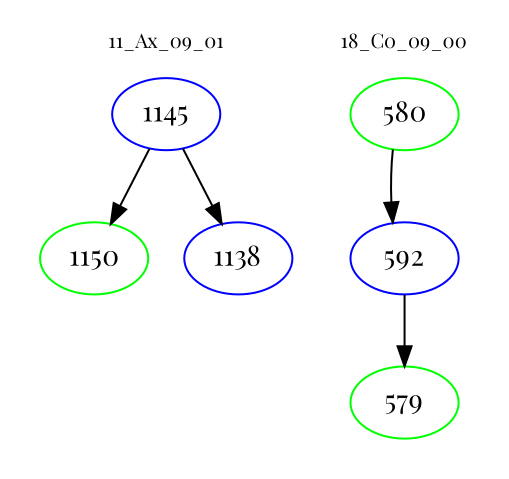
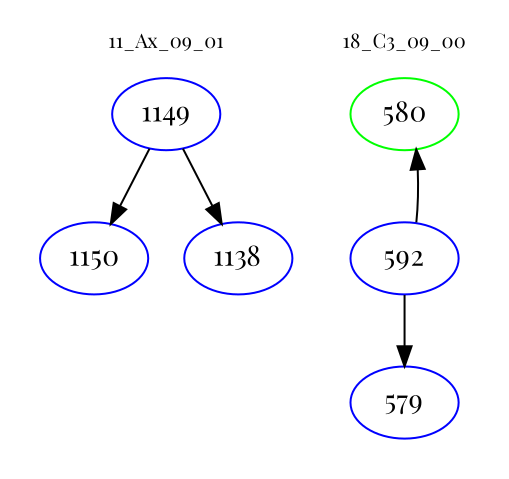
cluster "18_C0_09_00": label "18_C0_09_00" -> "18_C3_09_00"
node "1145": label "1145" -> "1149"
edge "580" -> "592": reversed
node "1150": color green -> blue
node "579": color green -> blue
